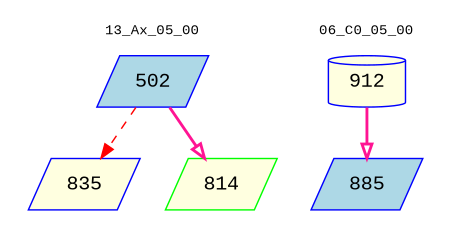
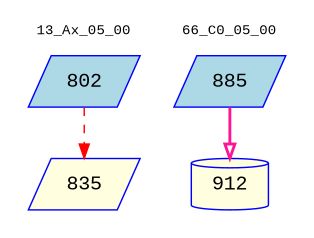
cluster "06_C0_05_00": label "06_C0_05_00" -> "66_C0_05_00"
node "502": label "502" -> "802"
edge "912" -> "885": reversed
node "814": removed
